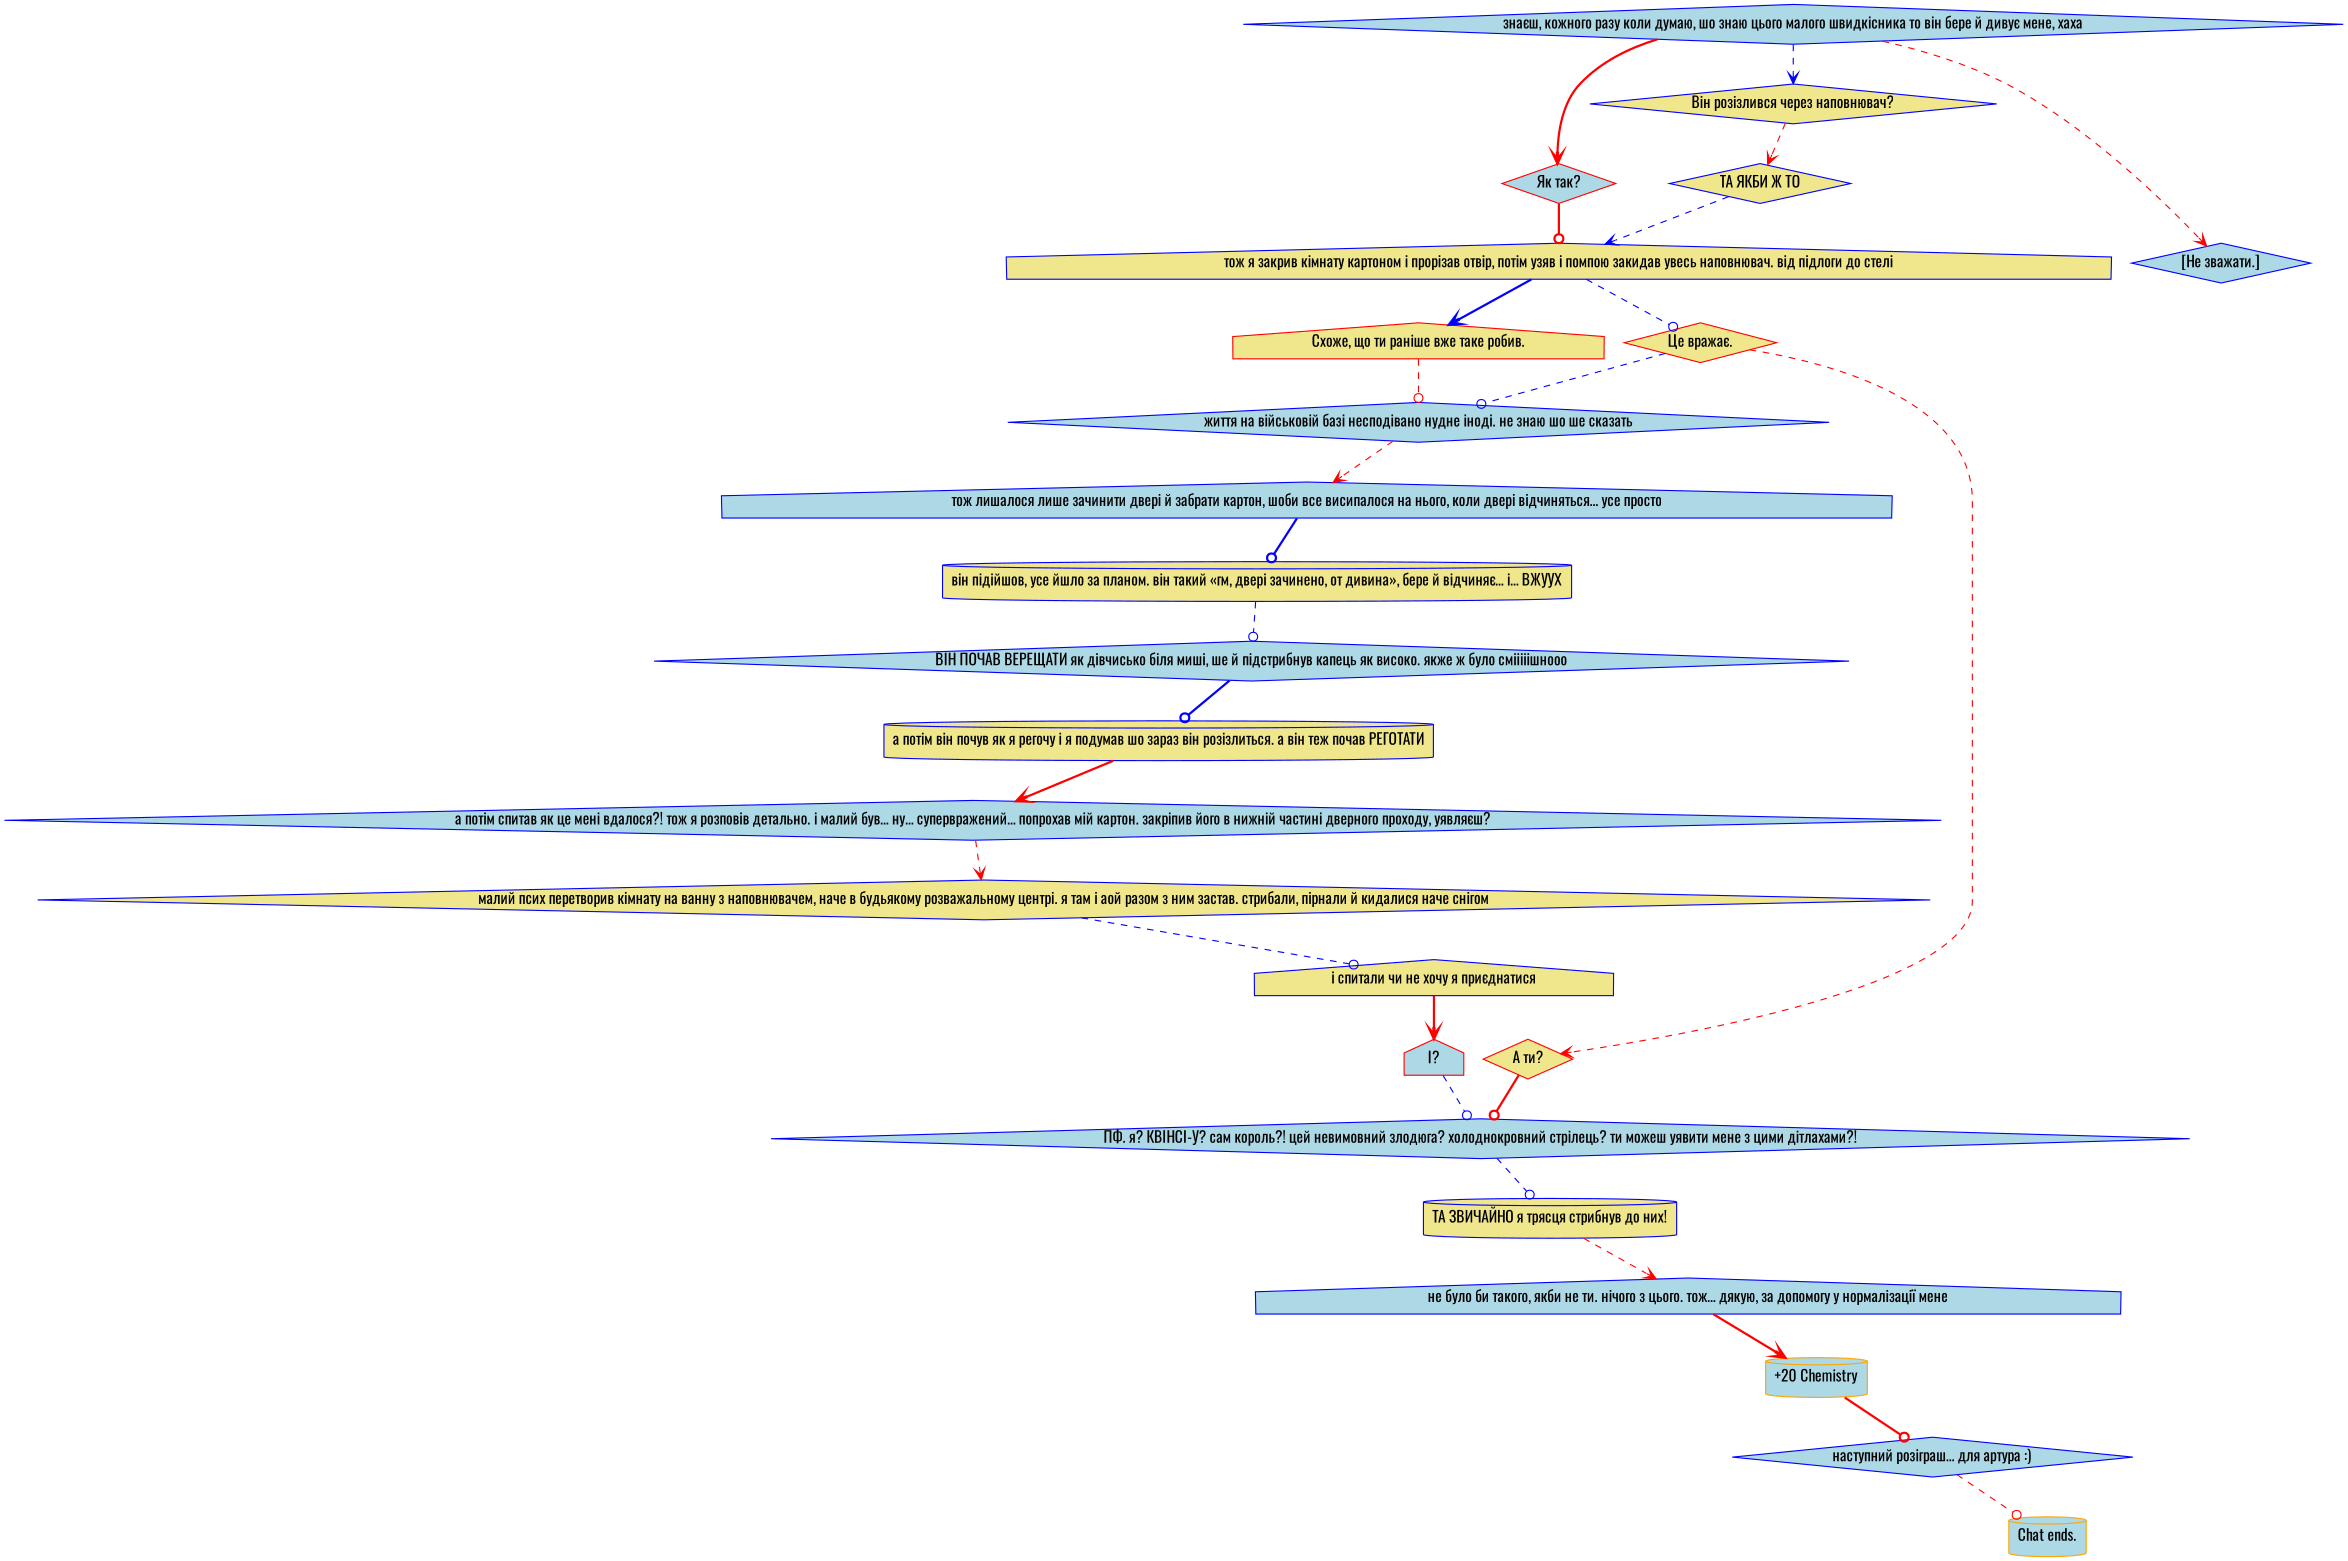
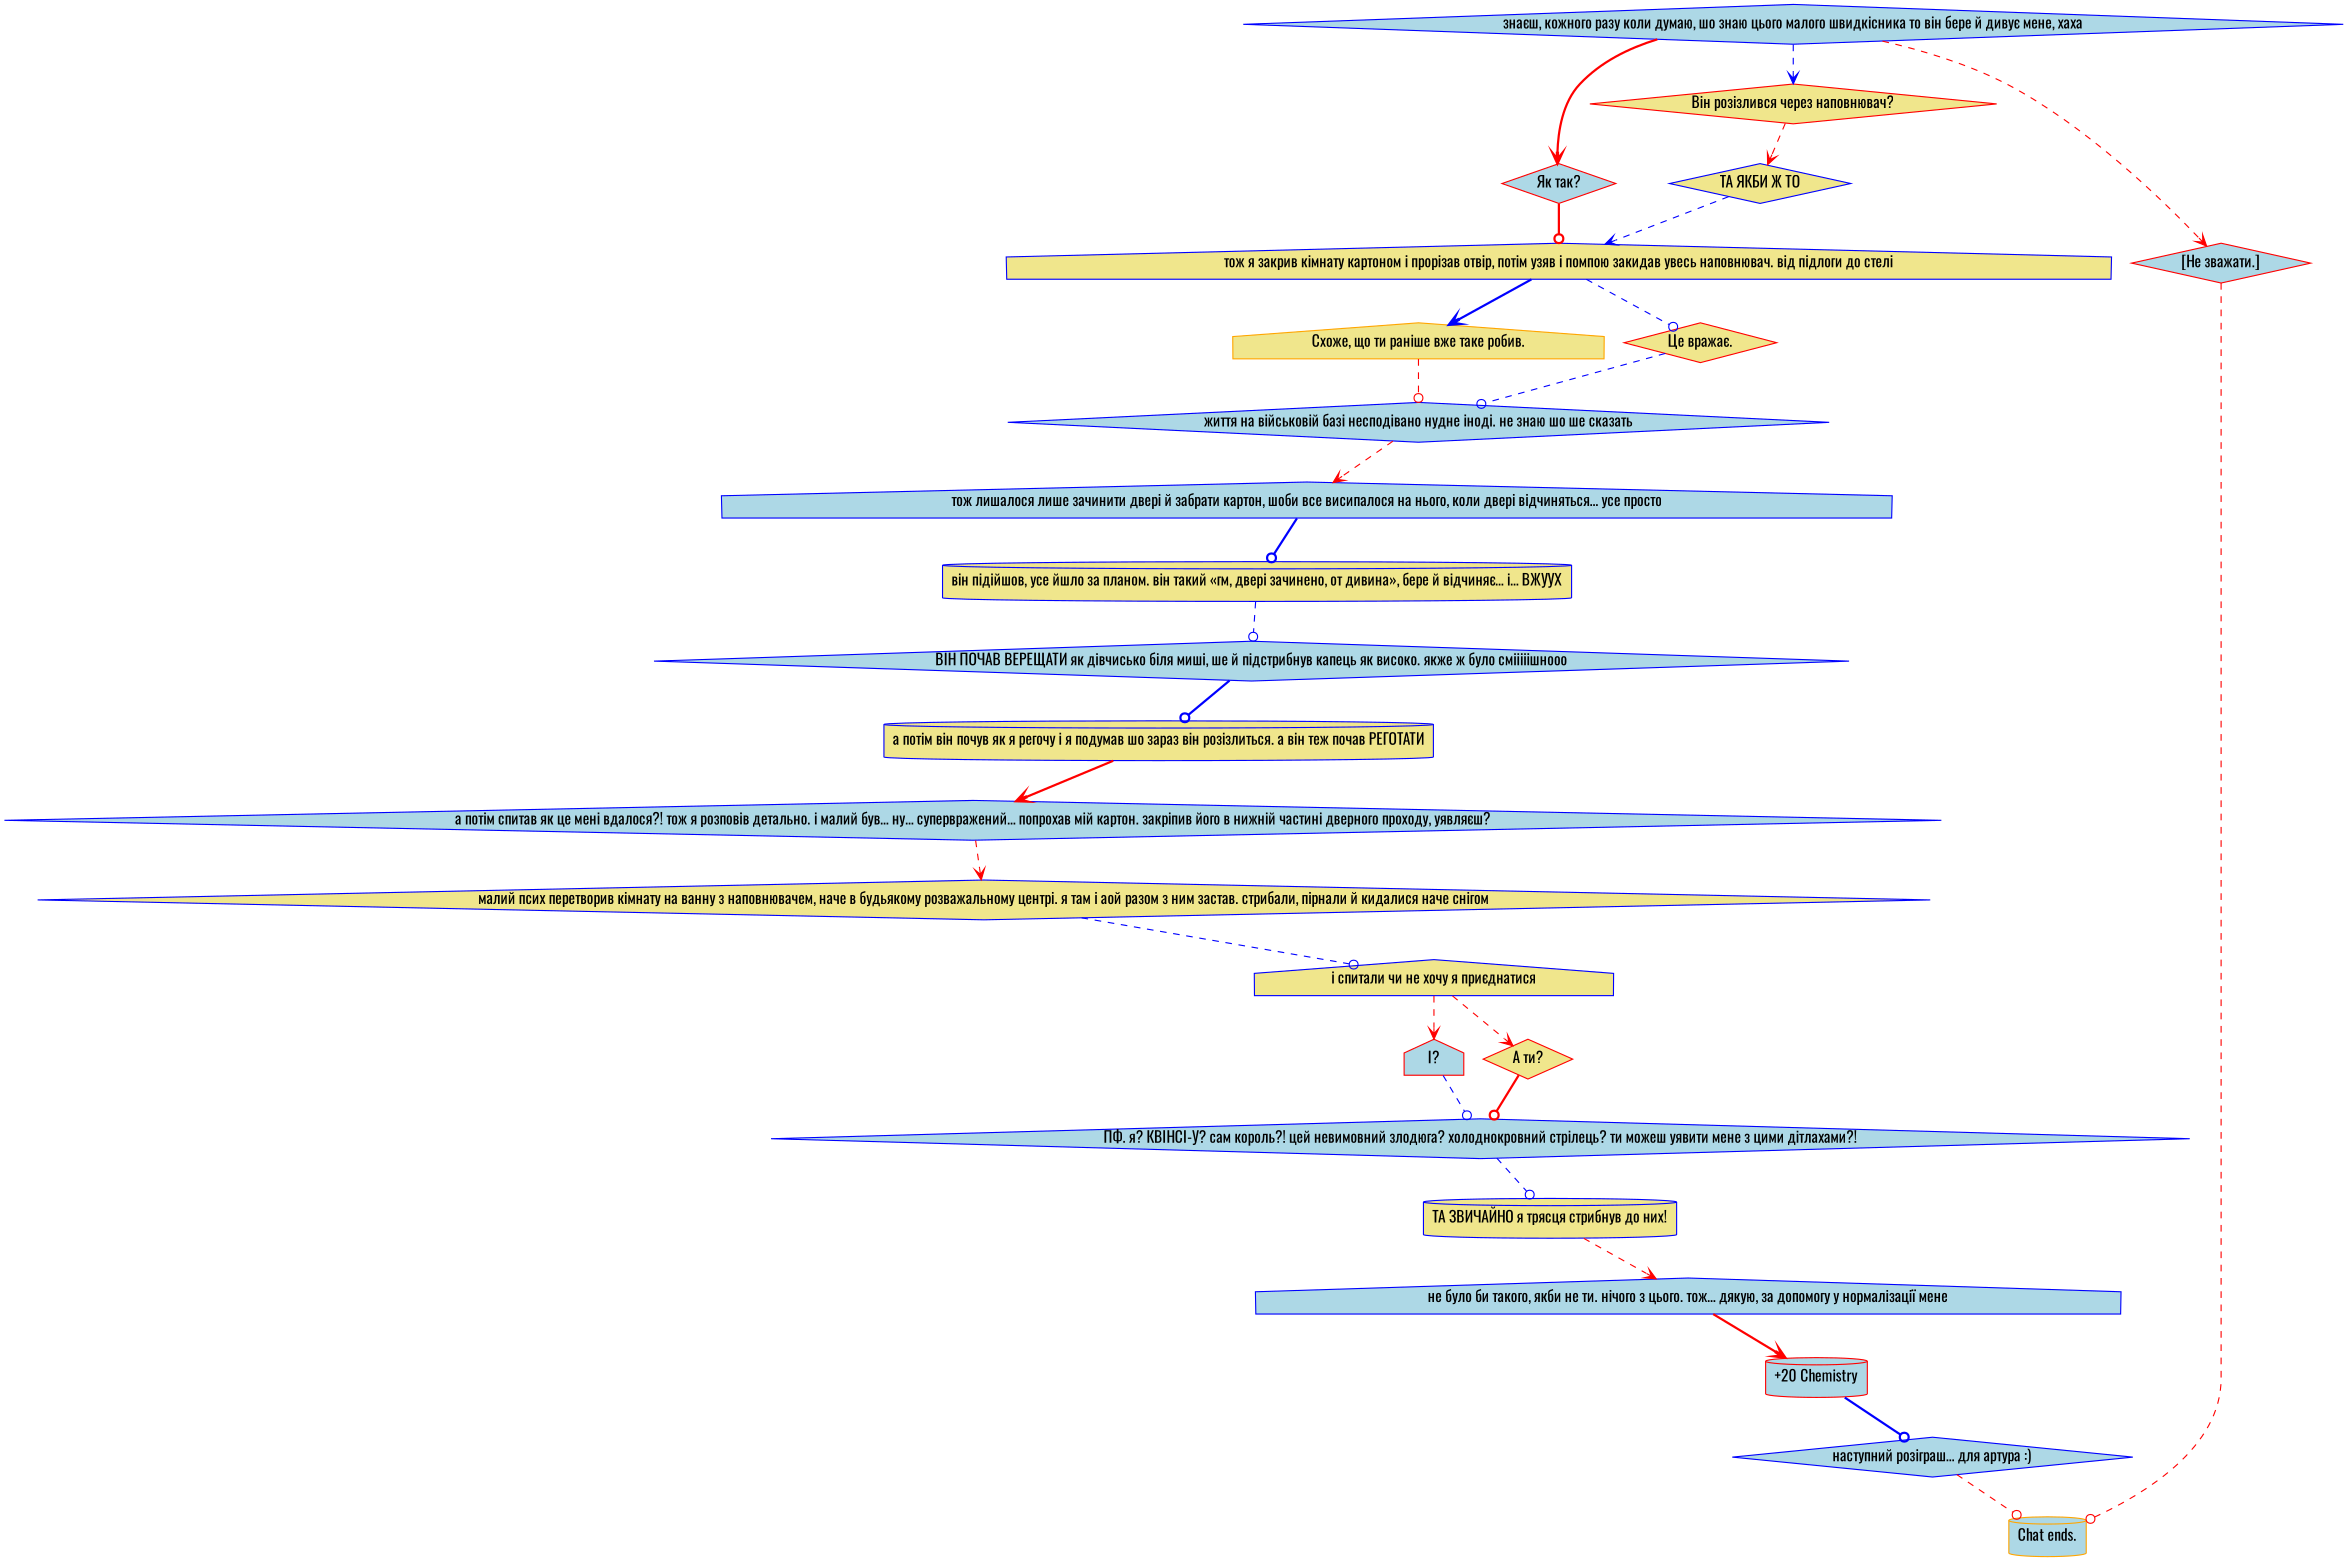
node "Він розізлився через наповнювач?": color blue -> red
node "[Не зважати.]": color blue -> red
node "Схоже, що ти раніше вже таке робив.": color red -> orange
edge "Це вражає." -> "А ти?": now "і спитали чи не хочу я приєднатися" -> "А ти?"
edge "[Не зважати.]" -> "Chat ends.": added
edge "і спитали чи не хочу я приєднатися" -> "І?": style bold -> dashed
node "+20 Chemistry": color orange -> red
edge "+20 Chemistry" -> "наступний розіграш… для артура :)": color red -> blue
